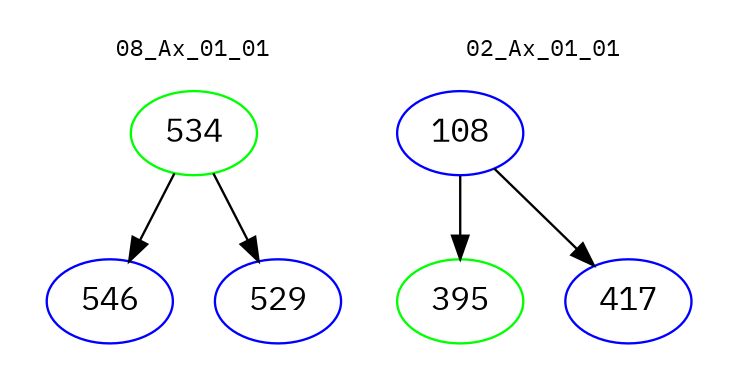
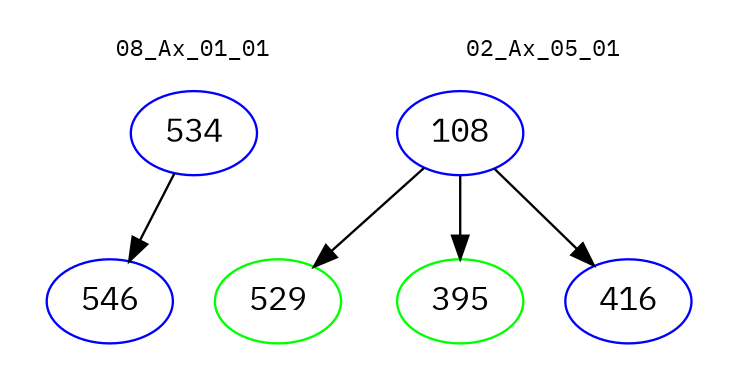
cluster "02_Ax_01_01": label "02_Ax_01_01" -> "02_Ax_05_01"
node "534": color green -> blue
edge "534" -> "529": now "108" -> "529"
node "529": color blue -> green
node "417": label "417" -> "416"
